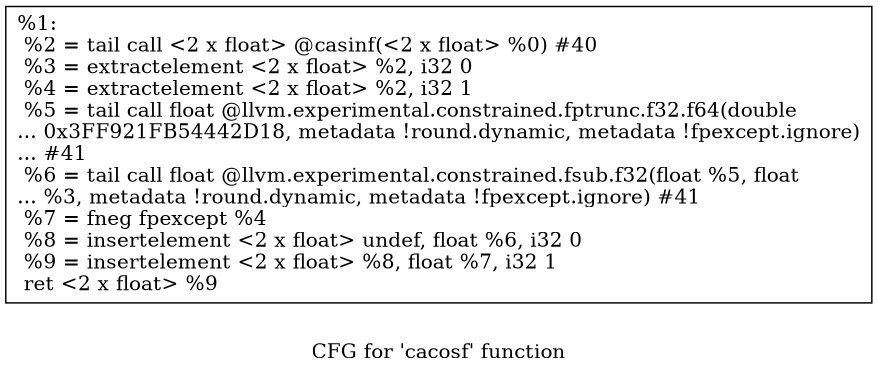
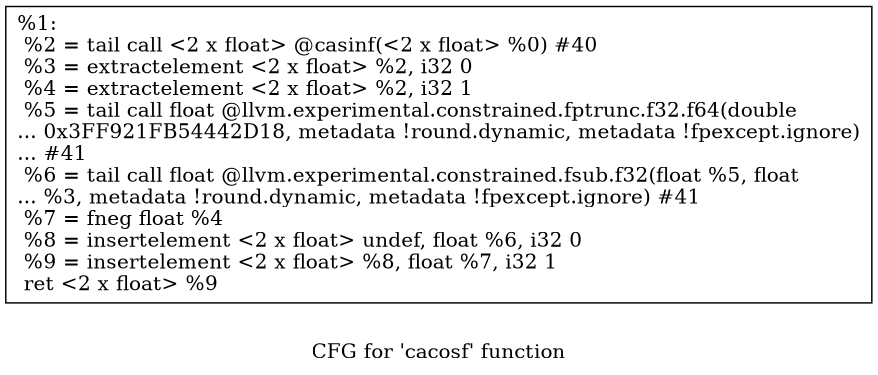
node "%1:": text "%7 = fneg fpexcept %4" -> "%7 = fneg float %4"
